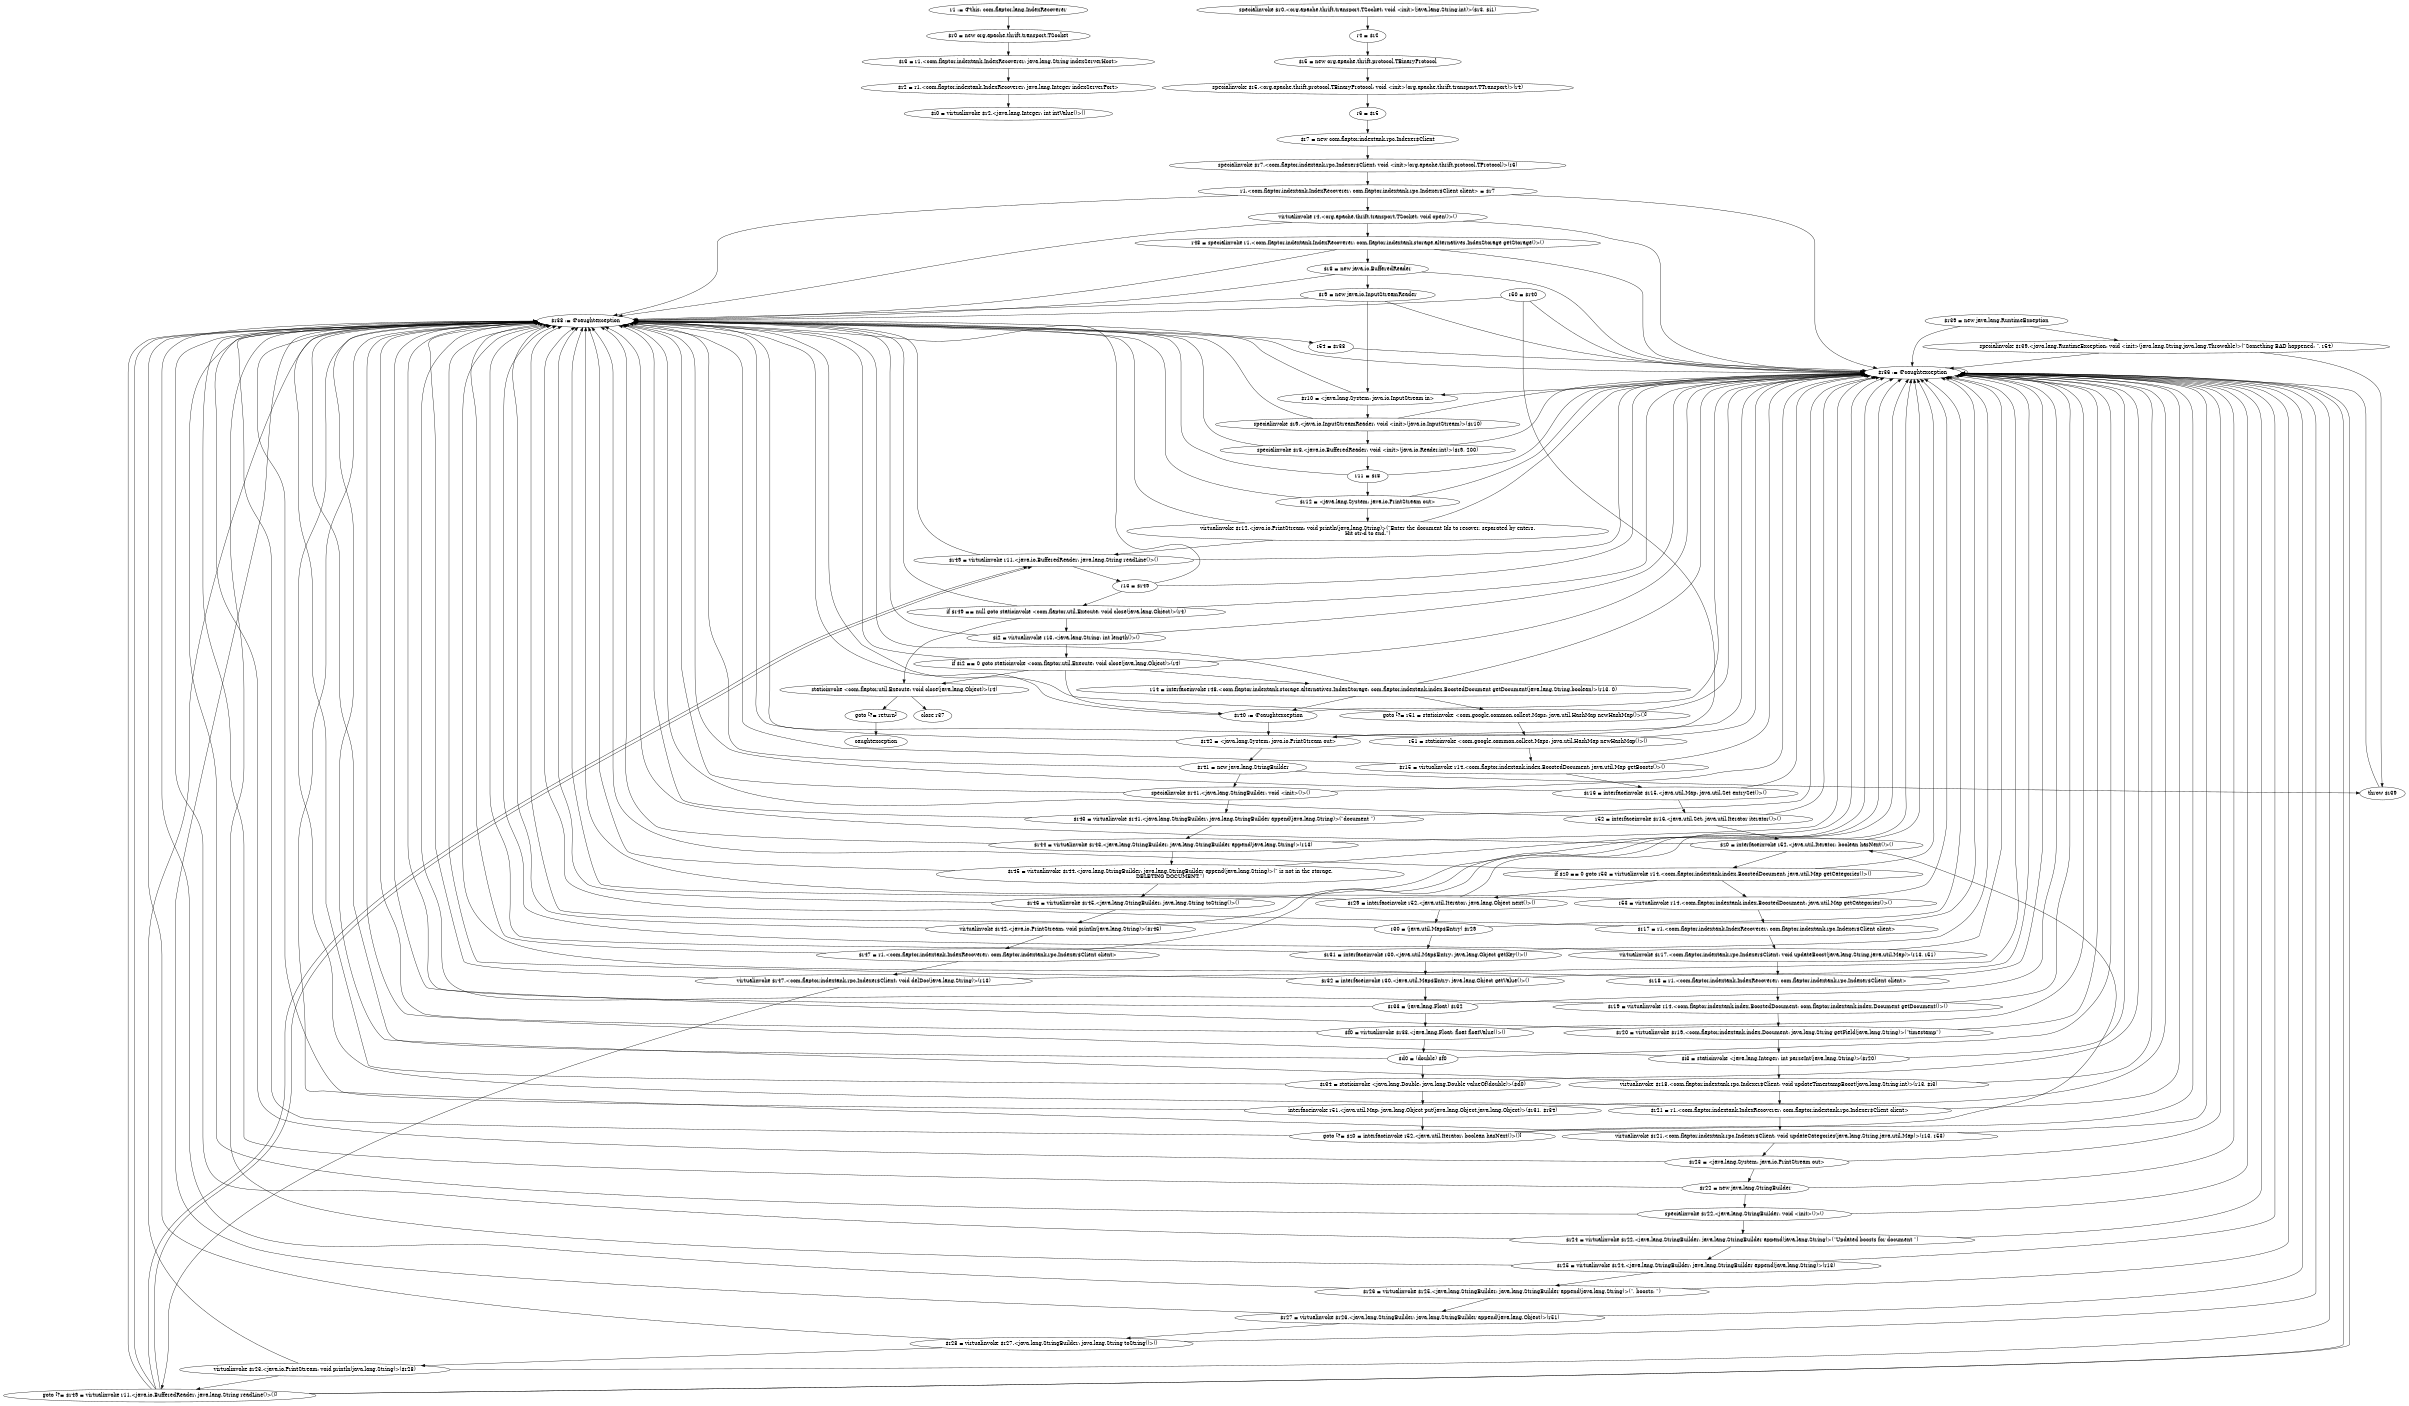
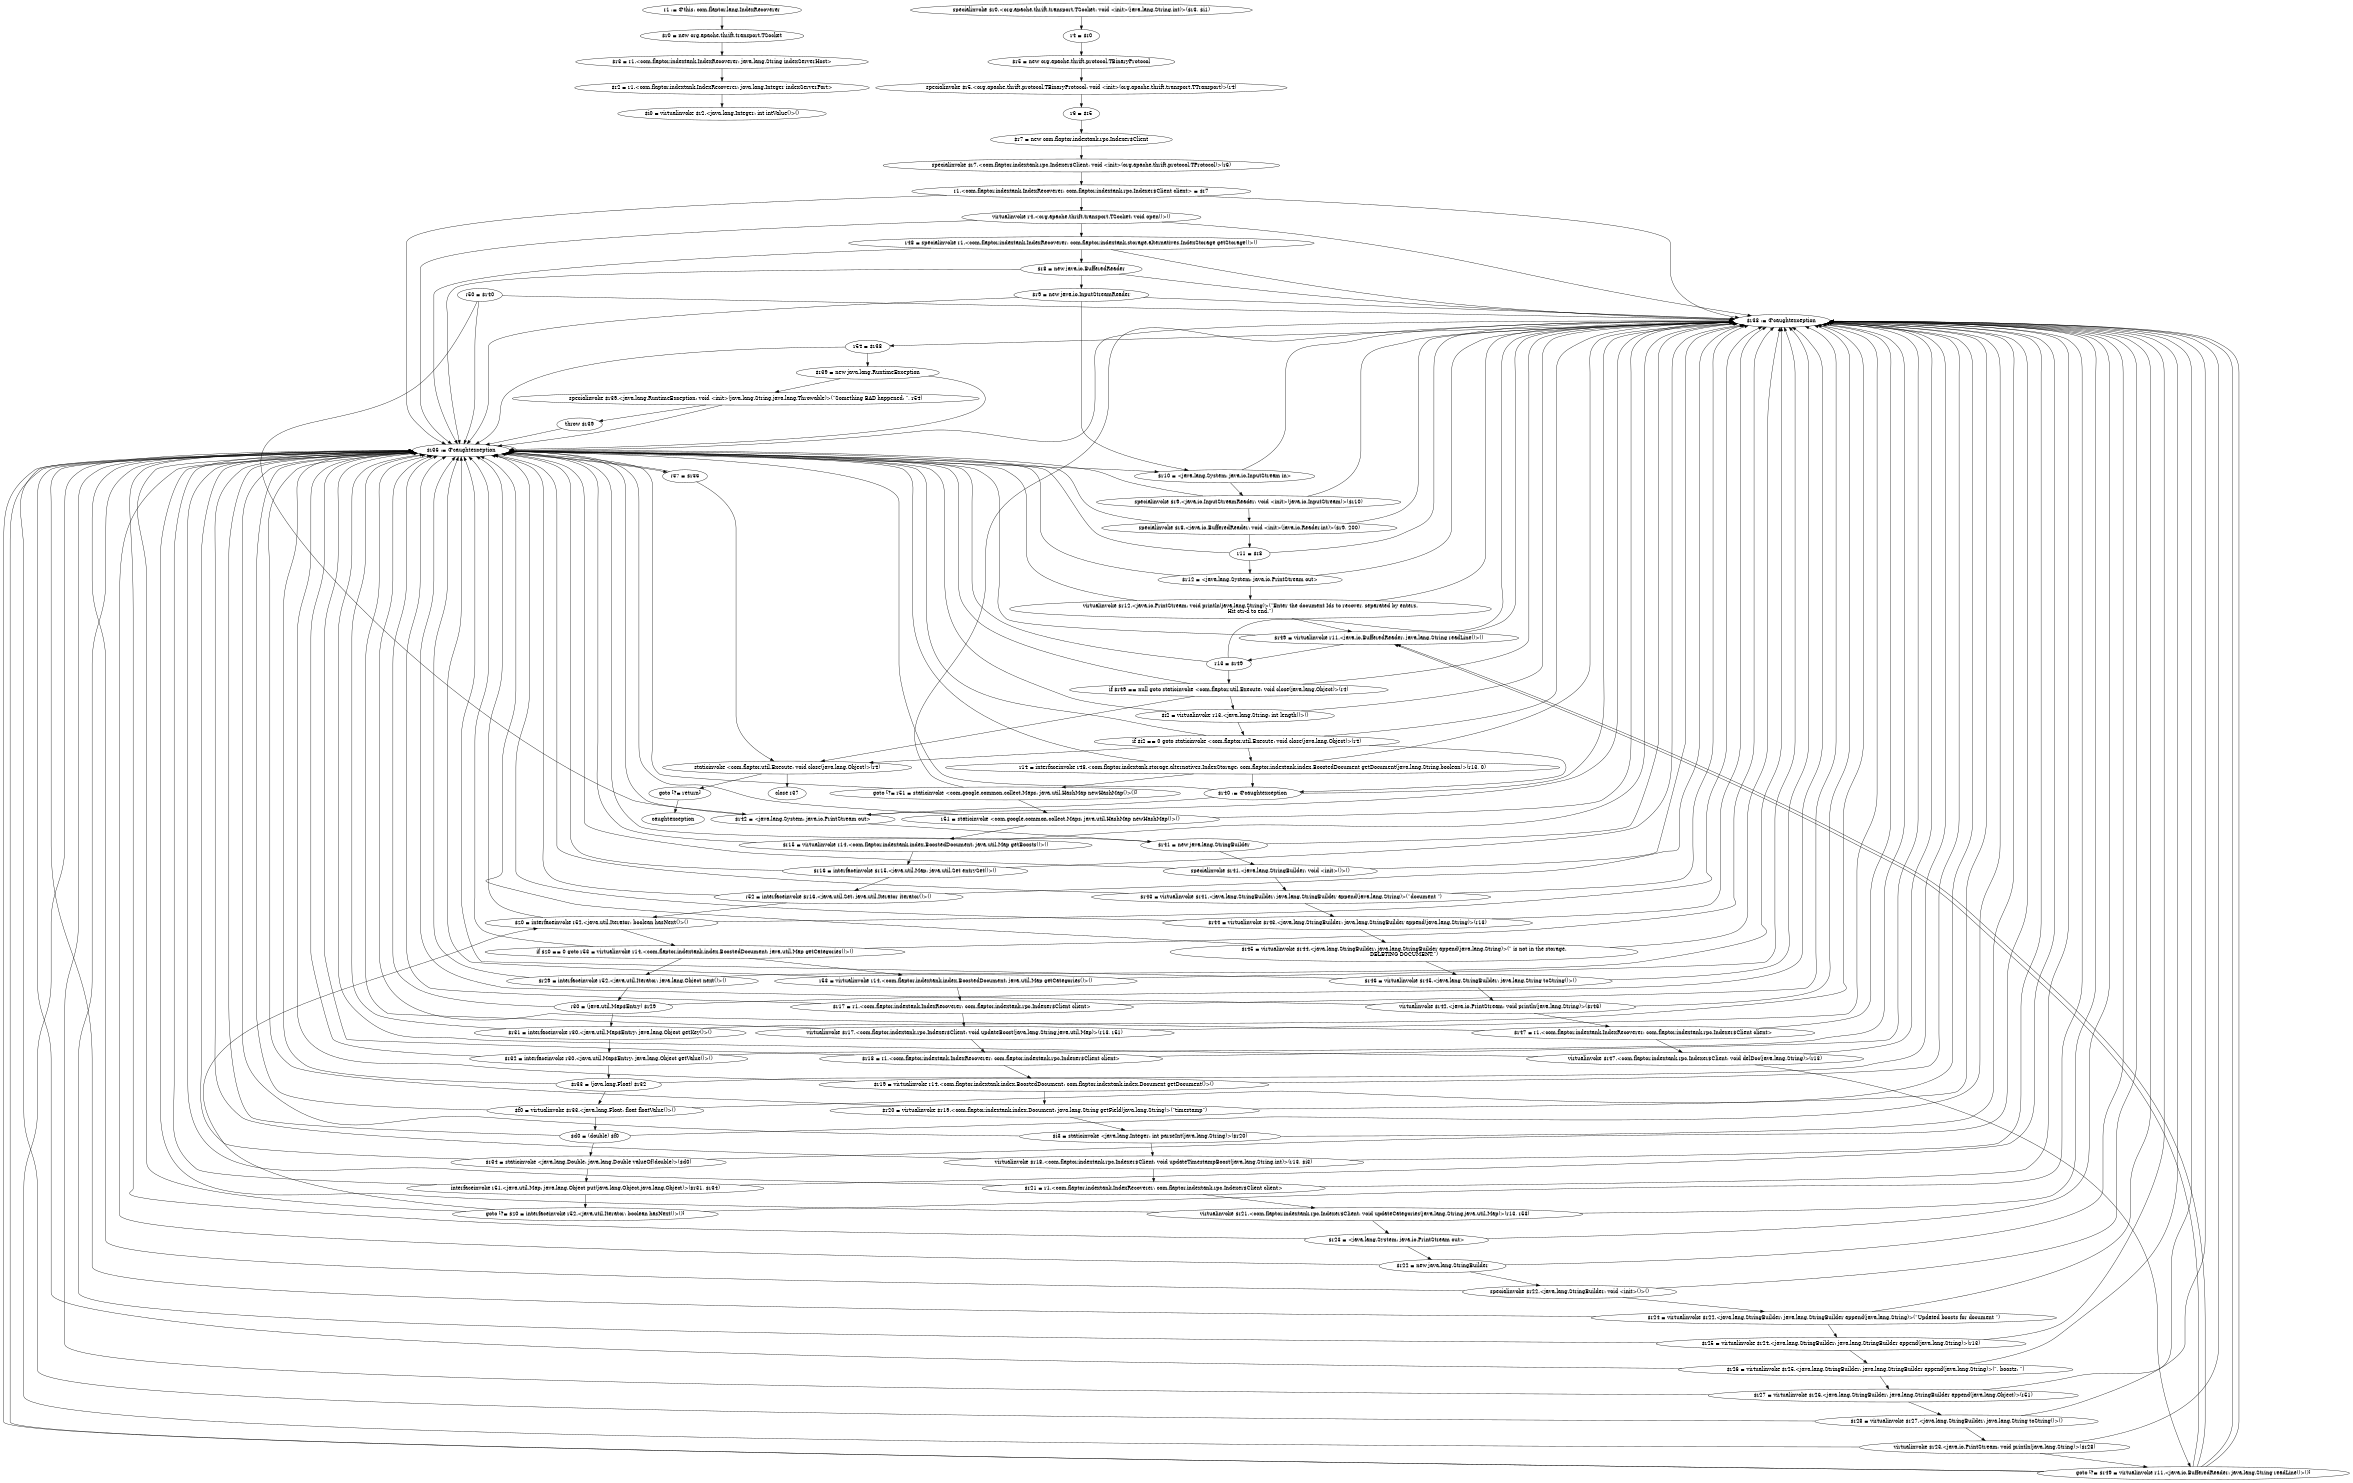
edge "r54 = $r38" -> "$r39 = new java.lang.RuntimeException": added
node "r37 = $r36": added
edge "$r41 = new java.lang.StringBuilder" -> "throw $r39": now "$r41 = new java.lang.StringBuilder" -> "$r36 := @caughtexception"
